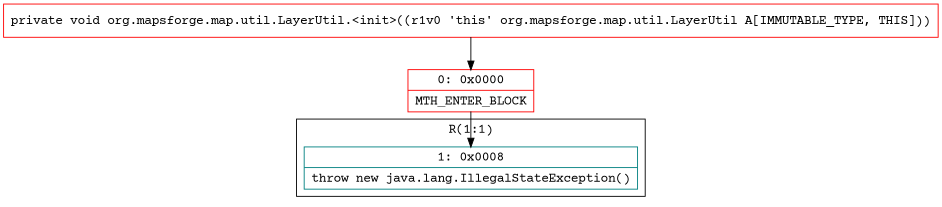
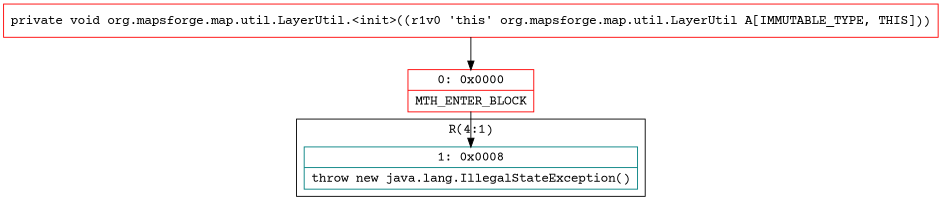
cluster "R(1:1)": label "R(1:1)" -> "R(4:1)"
